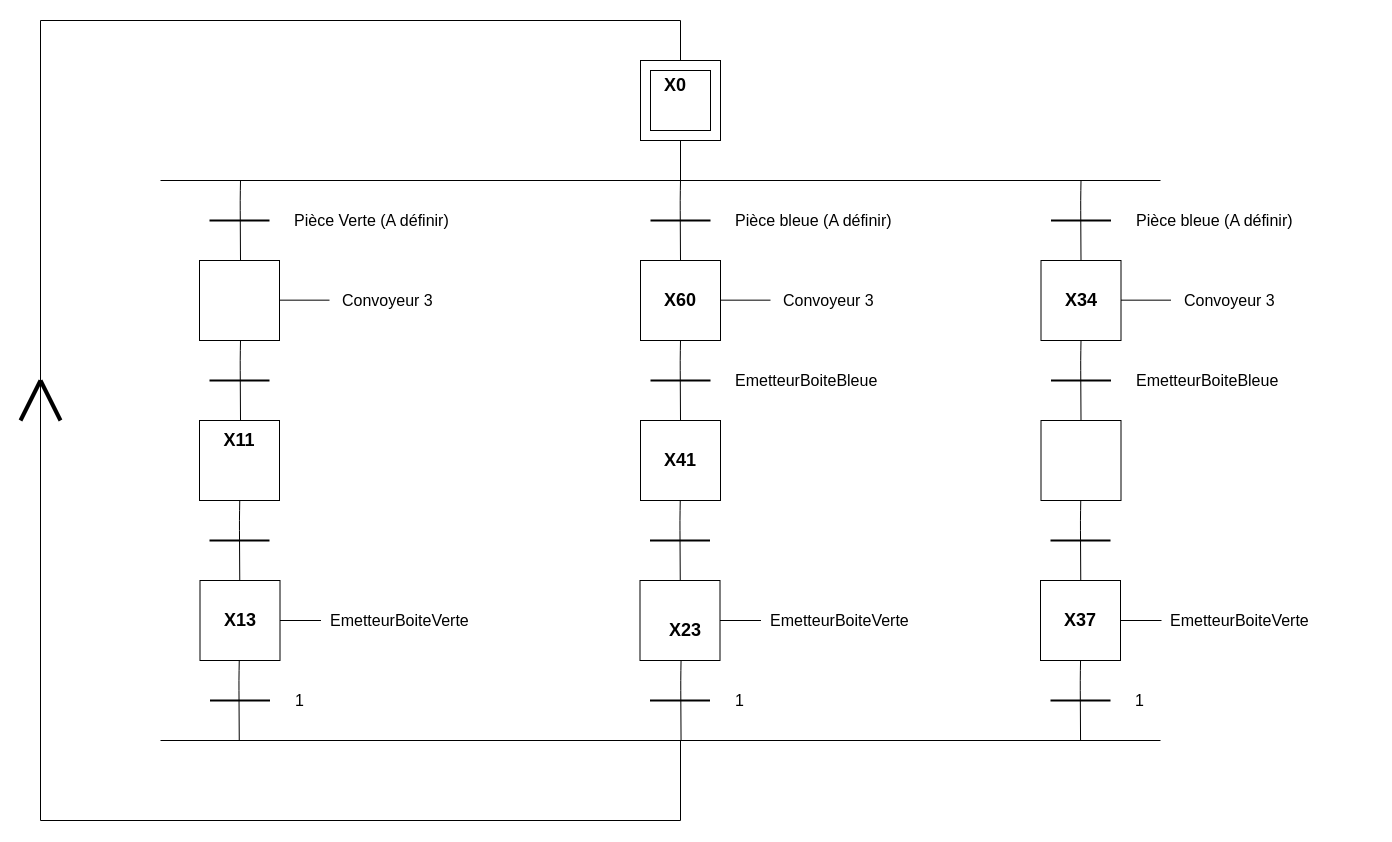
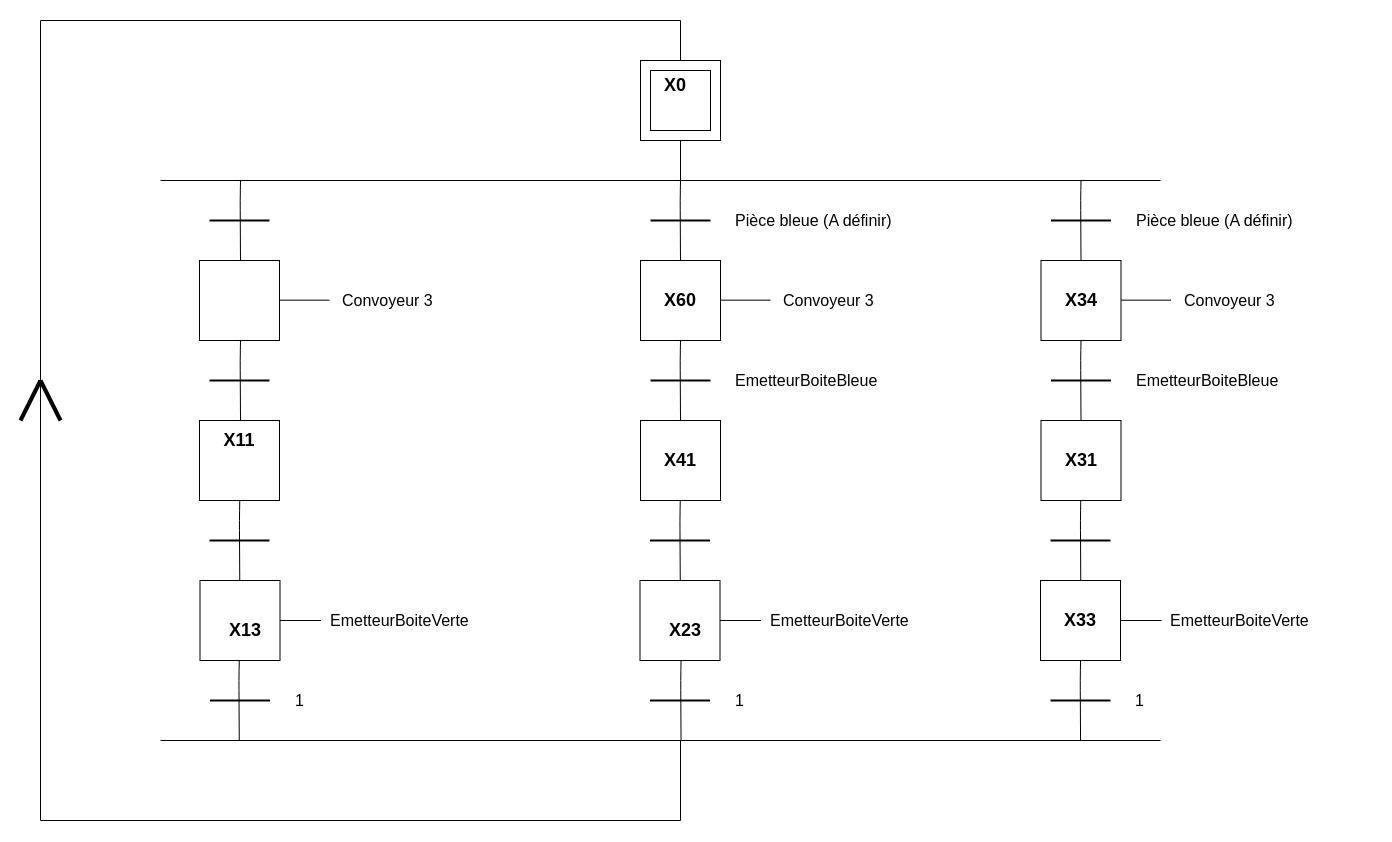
node "Pièce Verte (A définir)": removed
node "X31": added
node "X13": moved (240, 621) -> (245, 631)
node "X37": label "X37" -> "X33"
